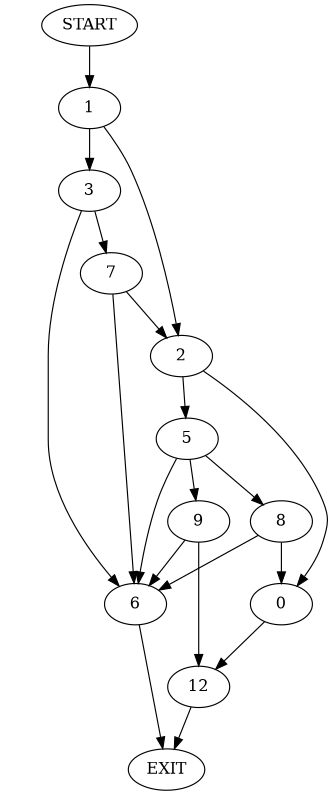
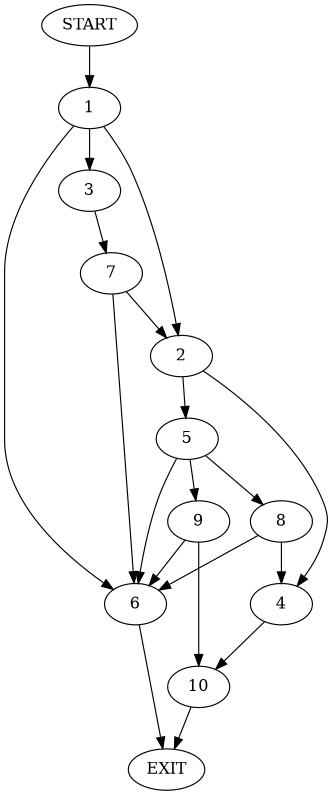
edge "3" -> "6": now "1" -> "6"
node "0": label "0" -> "4"
node "12": label "12" -> "10"
